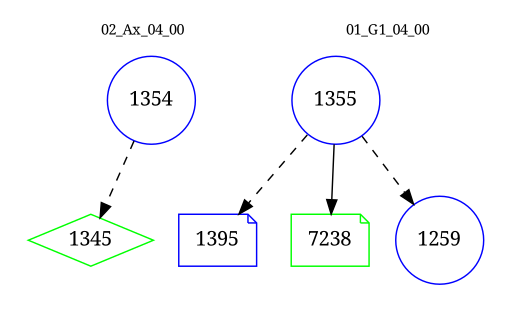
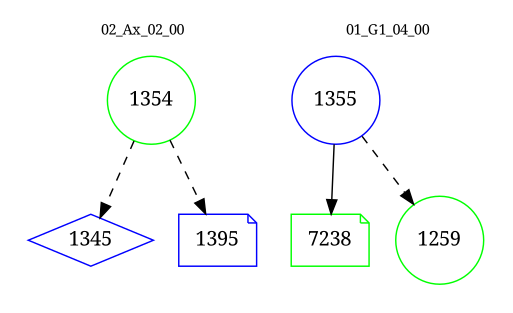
cluster "02_Ax_04_00": label "02_Ax_04_00" -> "02_Ax_02_00"
node "1354": color blue -> green
edge "1355" -> "1395": now "1354" -> "1395"
node "1345": color green -> blue
node "1259": color blue -> green
